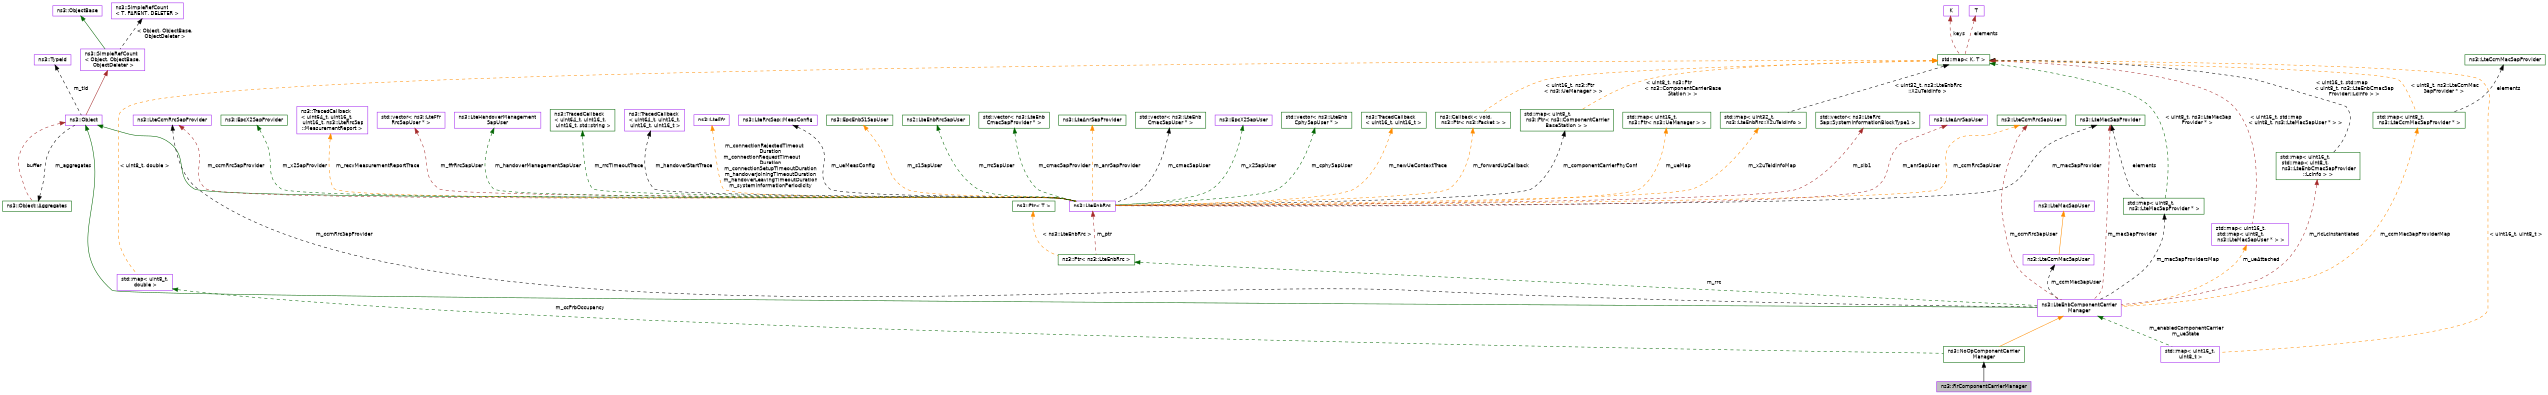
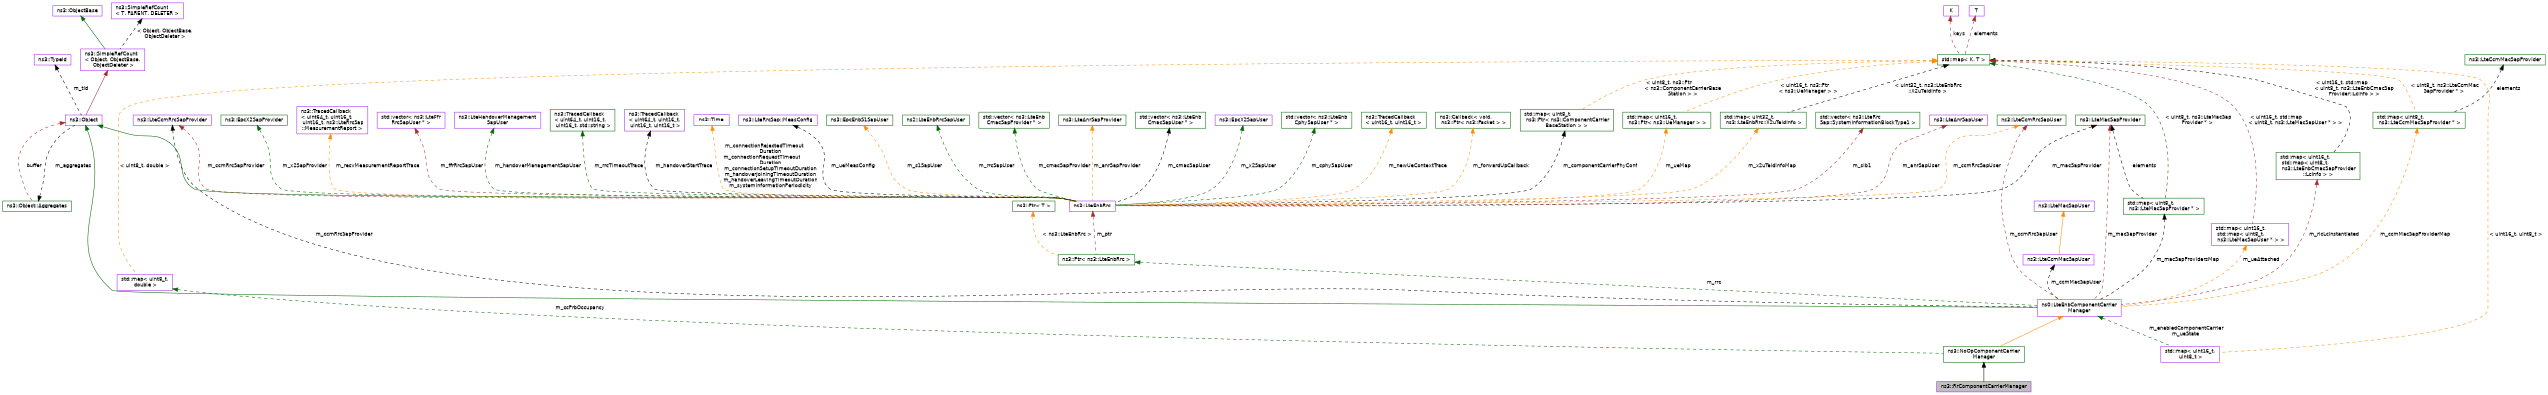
edge "ns3::Callback< void, ns3::Ptr< ns3::Packet > >" -> "std::map< K, T >": now "std::map< uint16_t, ns3::Ptr< ns3::UeManager > >" -> "std::map< K, T >"
node "ns3::LteFfr": label "ns3::LteFfr" -> "ns3::Time"
node "ns3::LteEnbComponentCarrier Manager": label "ns3::LteEnbComponentCarrier Manager" -> "ns0::LteEnbComponentCarrier Manager"
